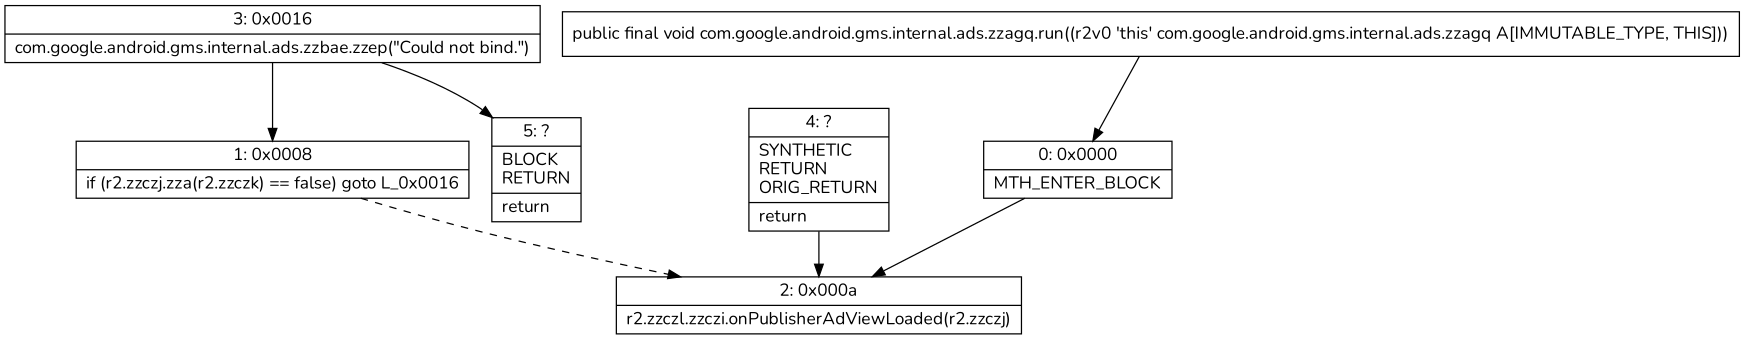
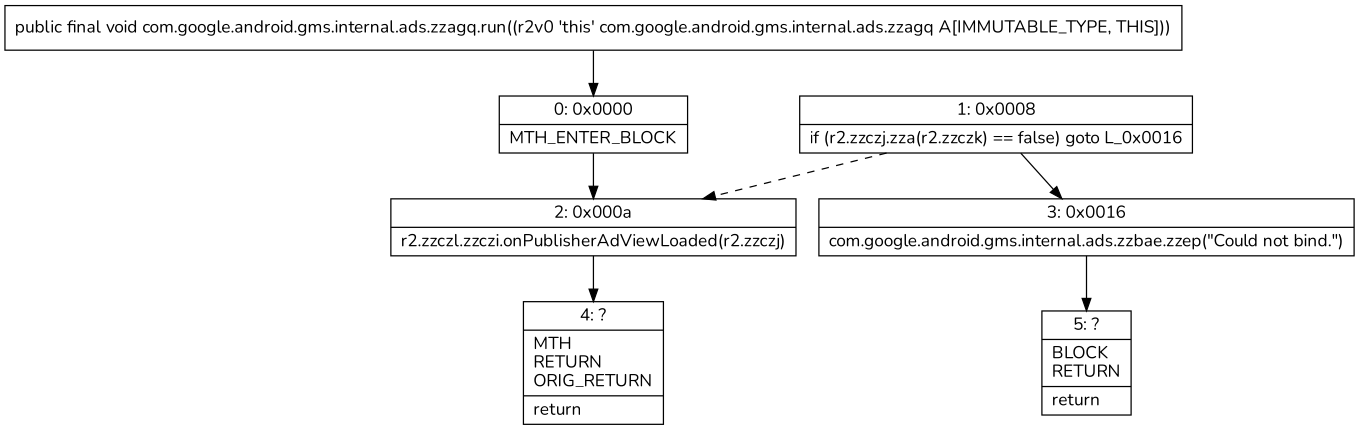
edge "3: 0x0016" -> "1: 0x0008": reversed
node "4: ?": text "SYNTHETIC" -> "MTH"
edge "4: ?" -> "2: 0x000a": reversed
